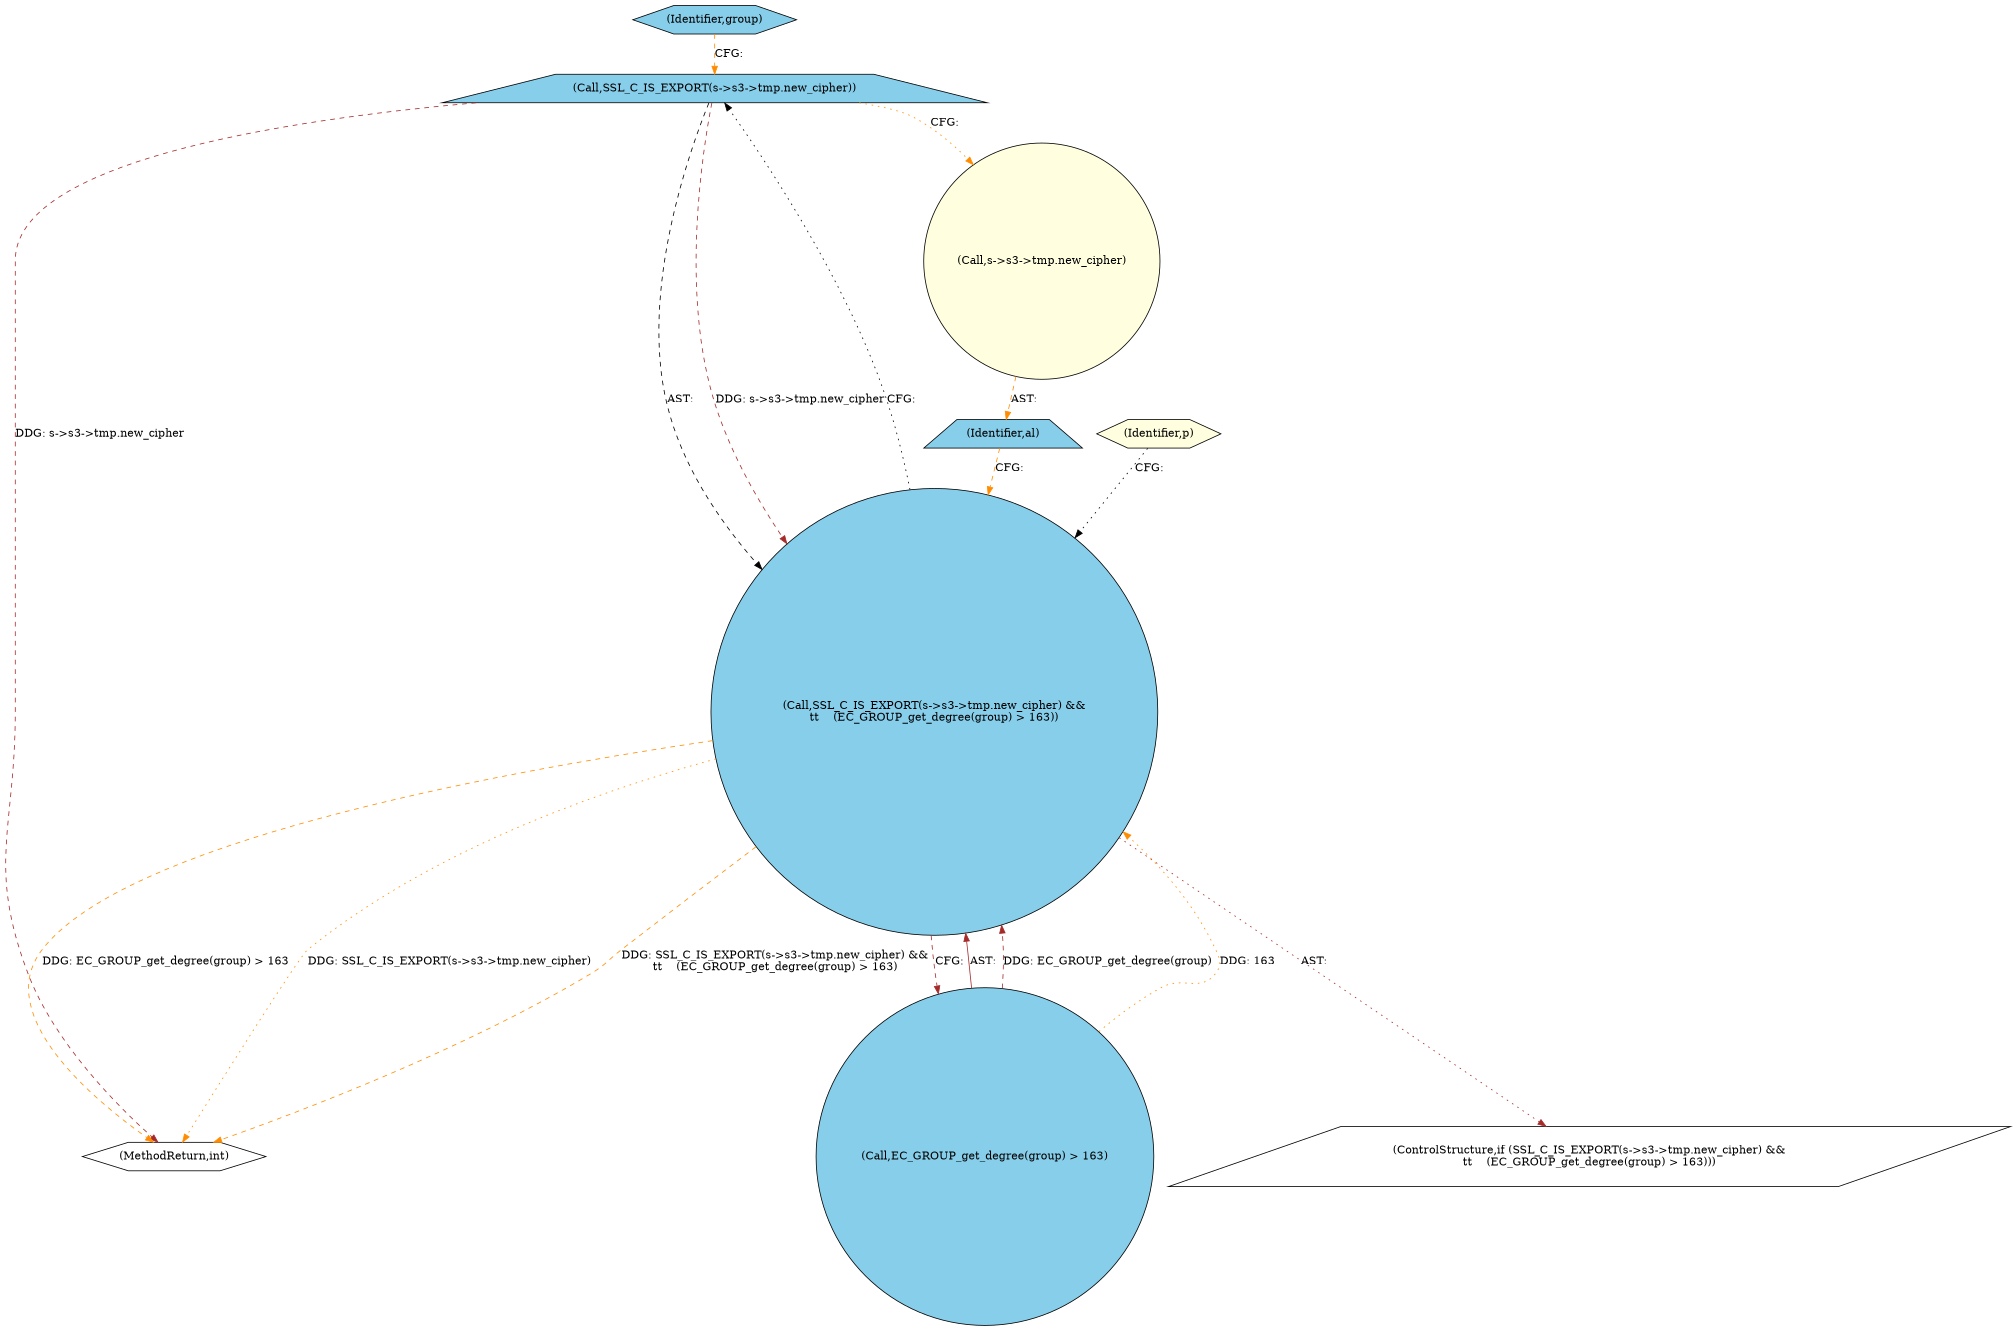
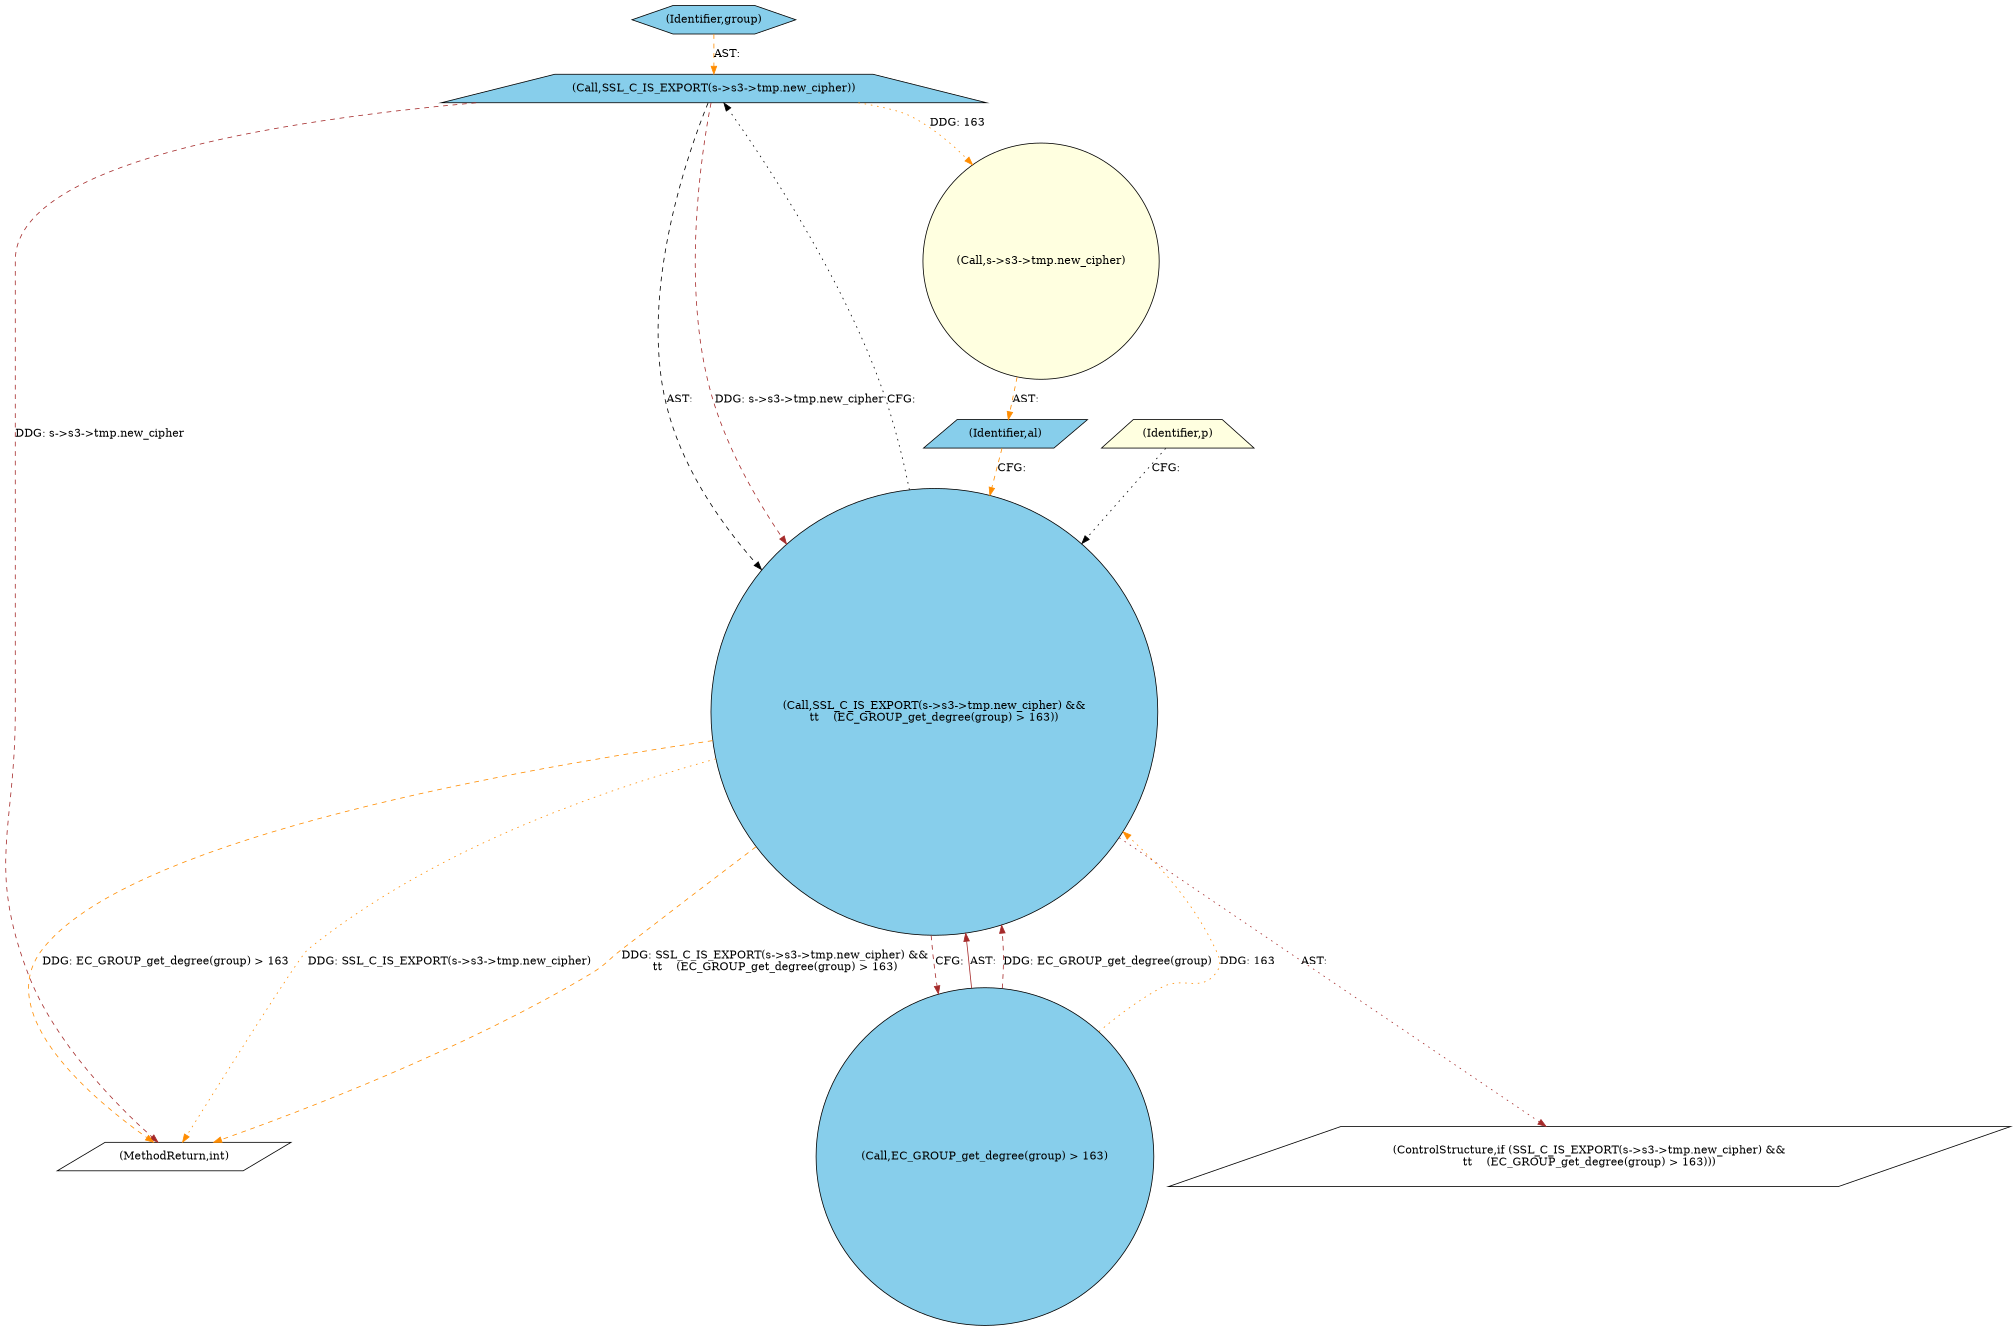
edge "(Identifier,group)" -> "(Call,SSL_C_IS_EXPORT(s->s3->tmp.new_cipher))": label "CFG: " -> "AST: "
edge "(Call,SSL_C_IS_EXPORT(s->s3->tmp.new_cipher))" -> "(Call,s->s3->tmp.new_cipher)": label "CFG: " -> "DDG: 163"
node "(Identifier,al)": shape trapezium -> parallelogram
node "(Identifier,p)": shape hexagon -> trapezium
node "(MethodReturn,int)": shape hexagon -> parallelogram
